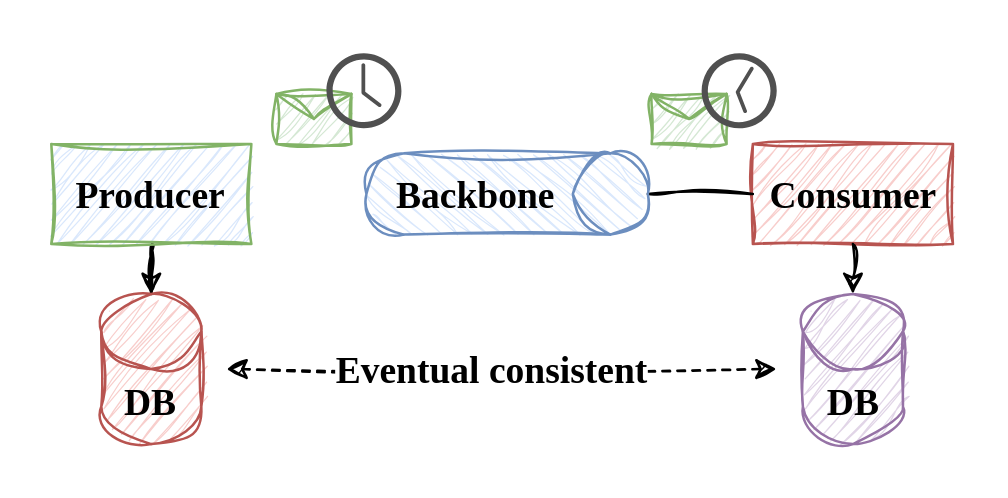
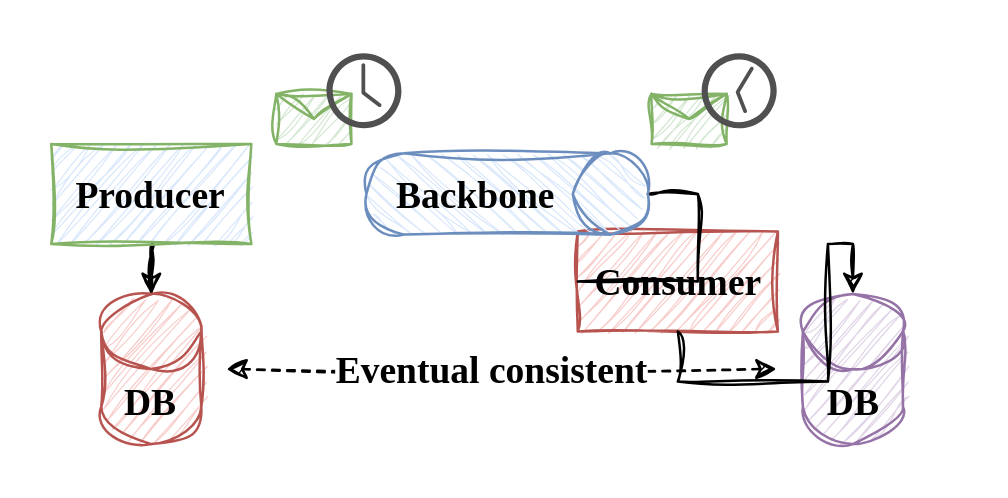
node "Consumer": moved (853, 194) -> (678, 281)
